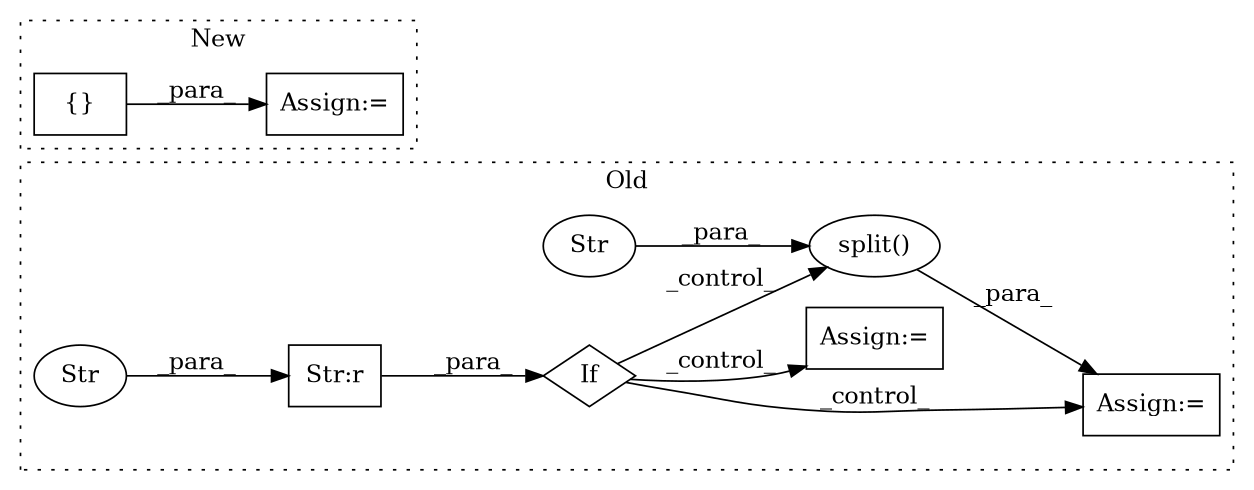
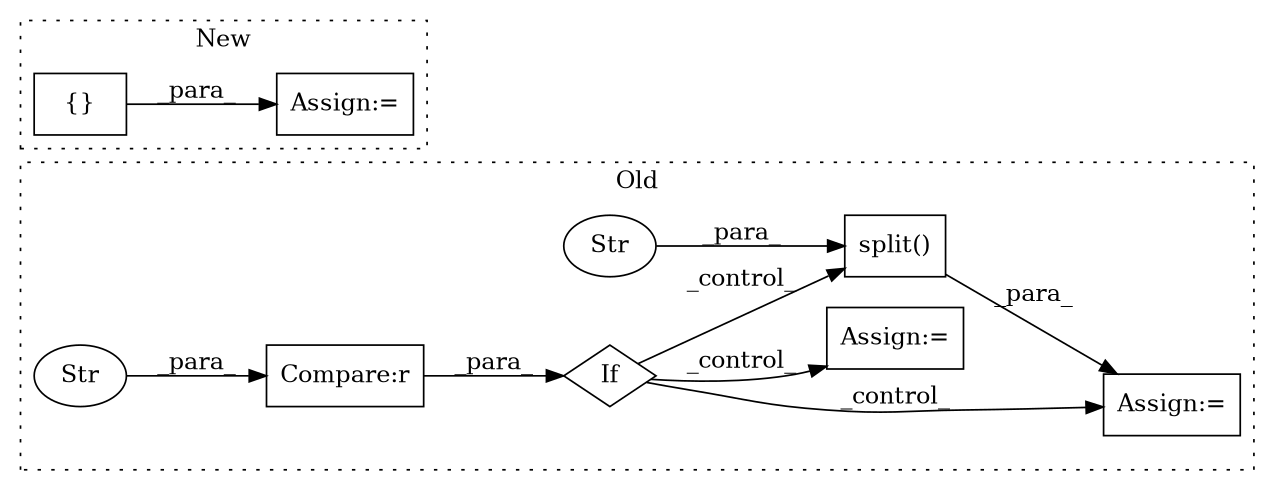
node "split()": shape ellipse -> box
node "Str:r": label "Str:r" -> "Compare:r"
